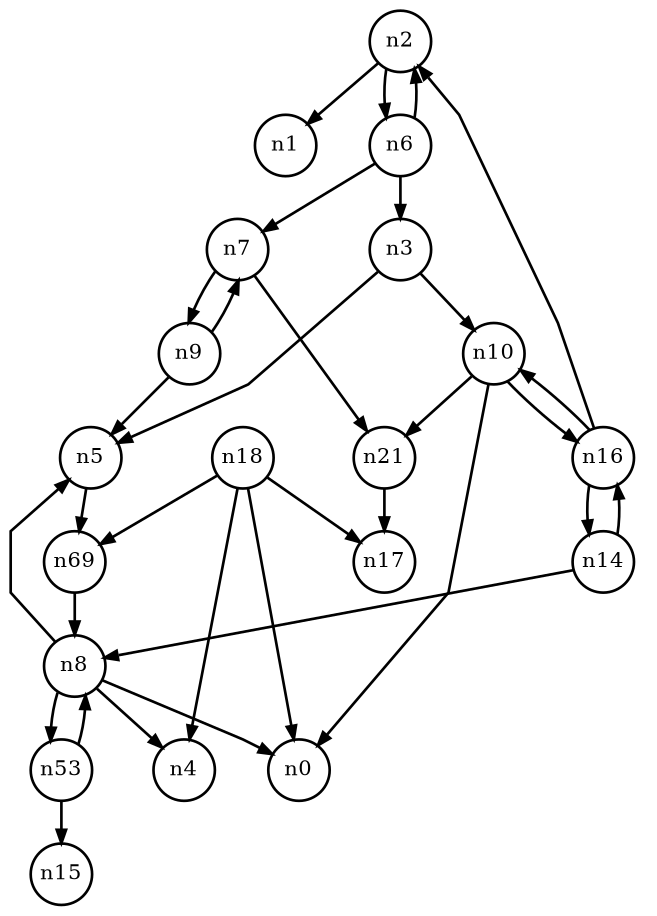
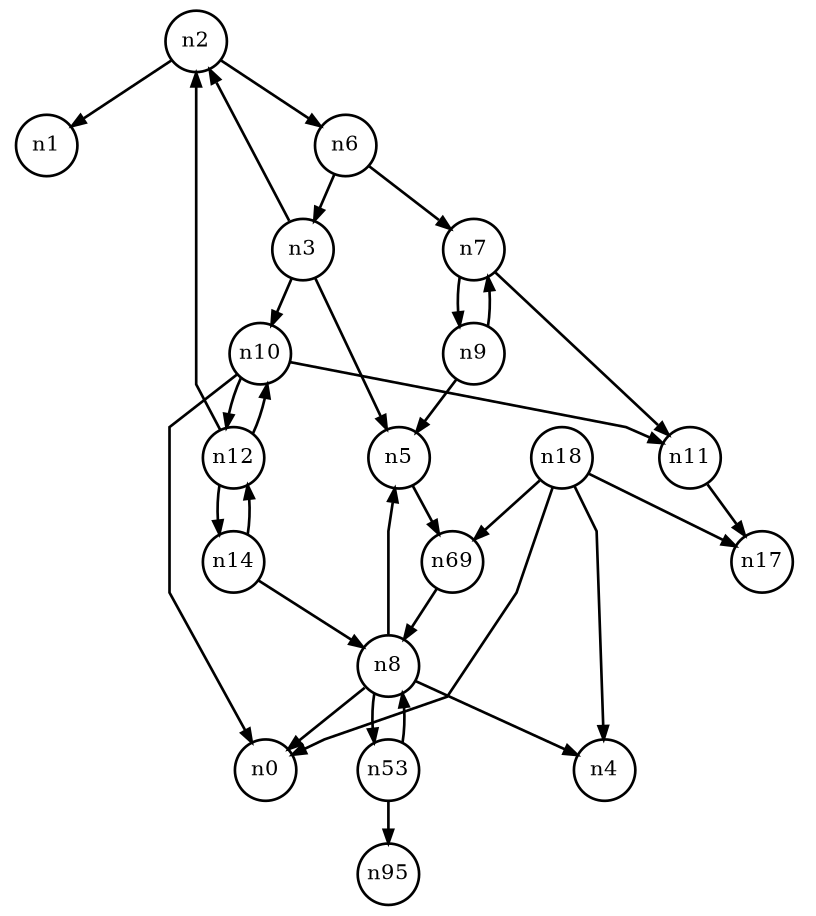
edge "n6" -> "n2": now "n3" -> "n2"
node "n21": label "n21" -> "n11"
node "n16": label "n16" -> "n12"
node "n15": label "n15" -> "n95"
